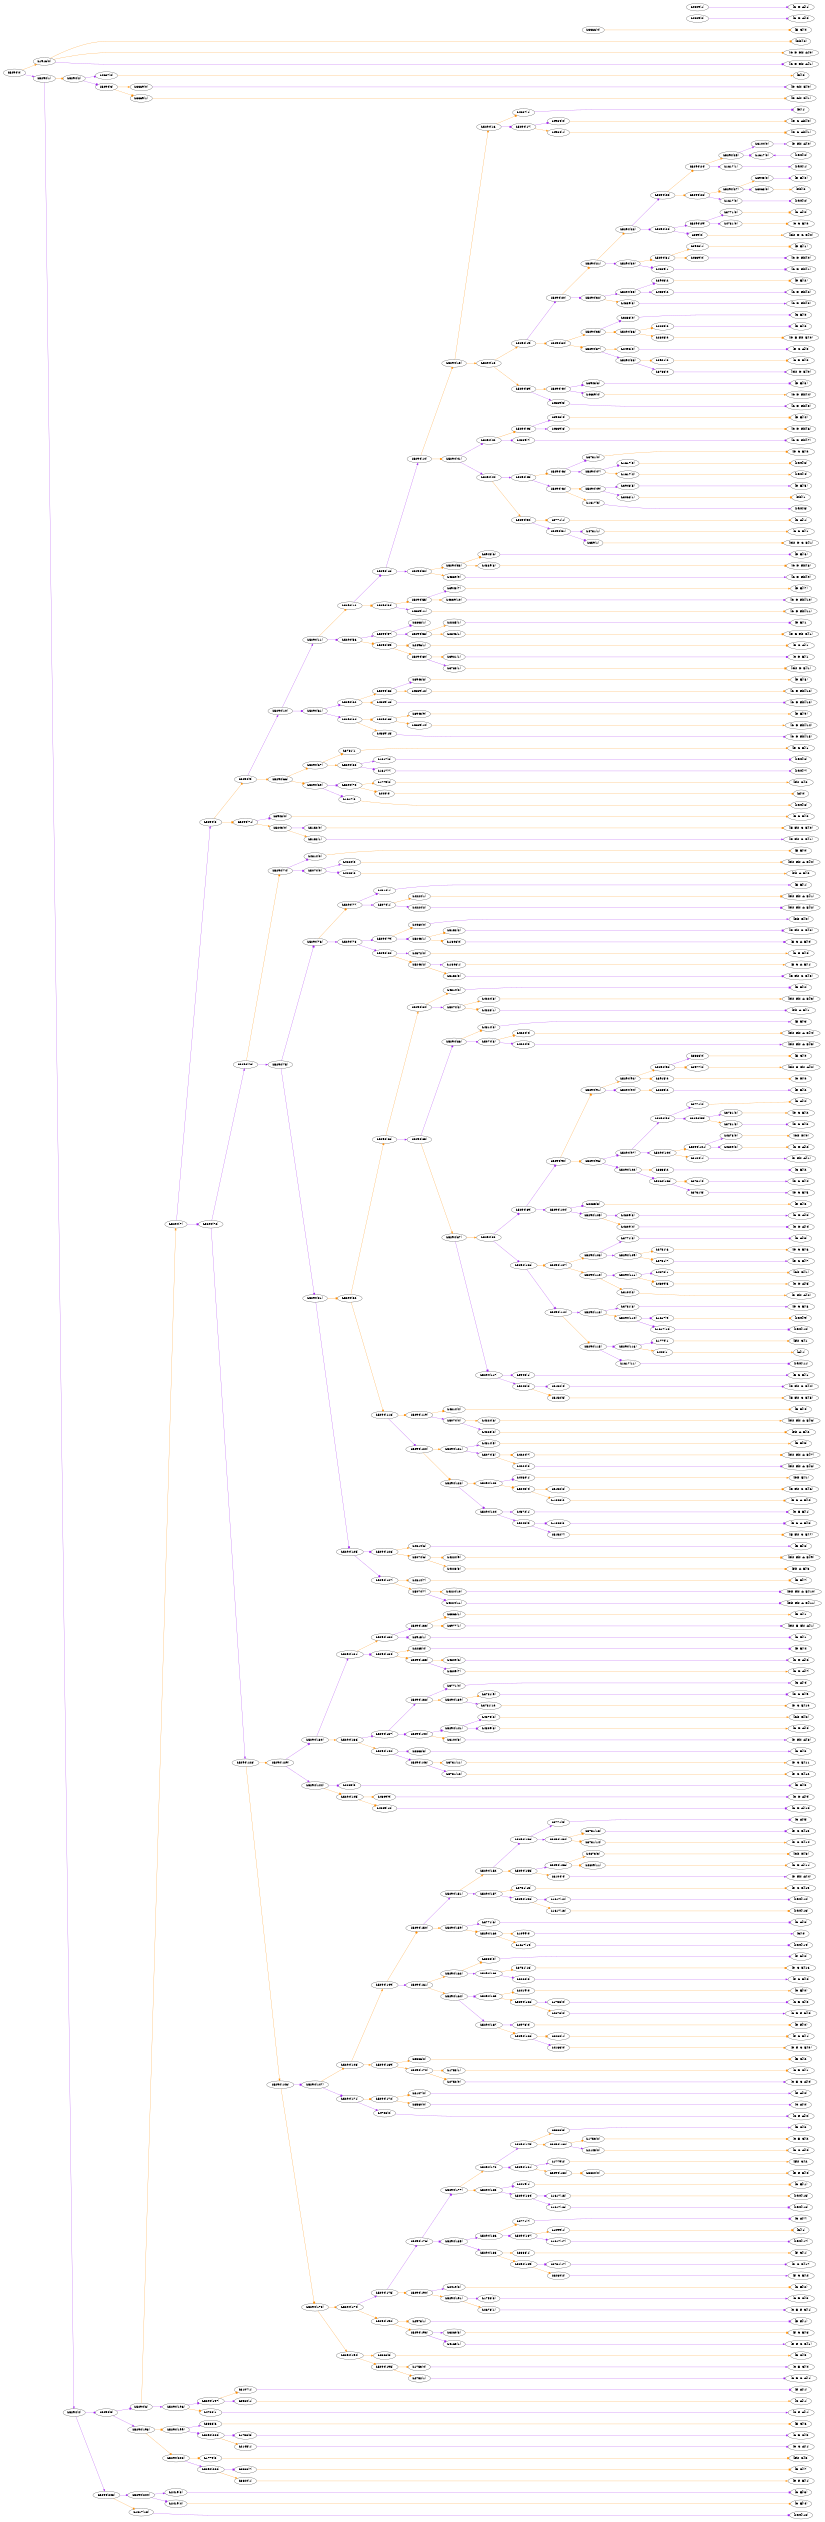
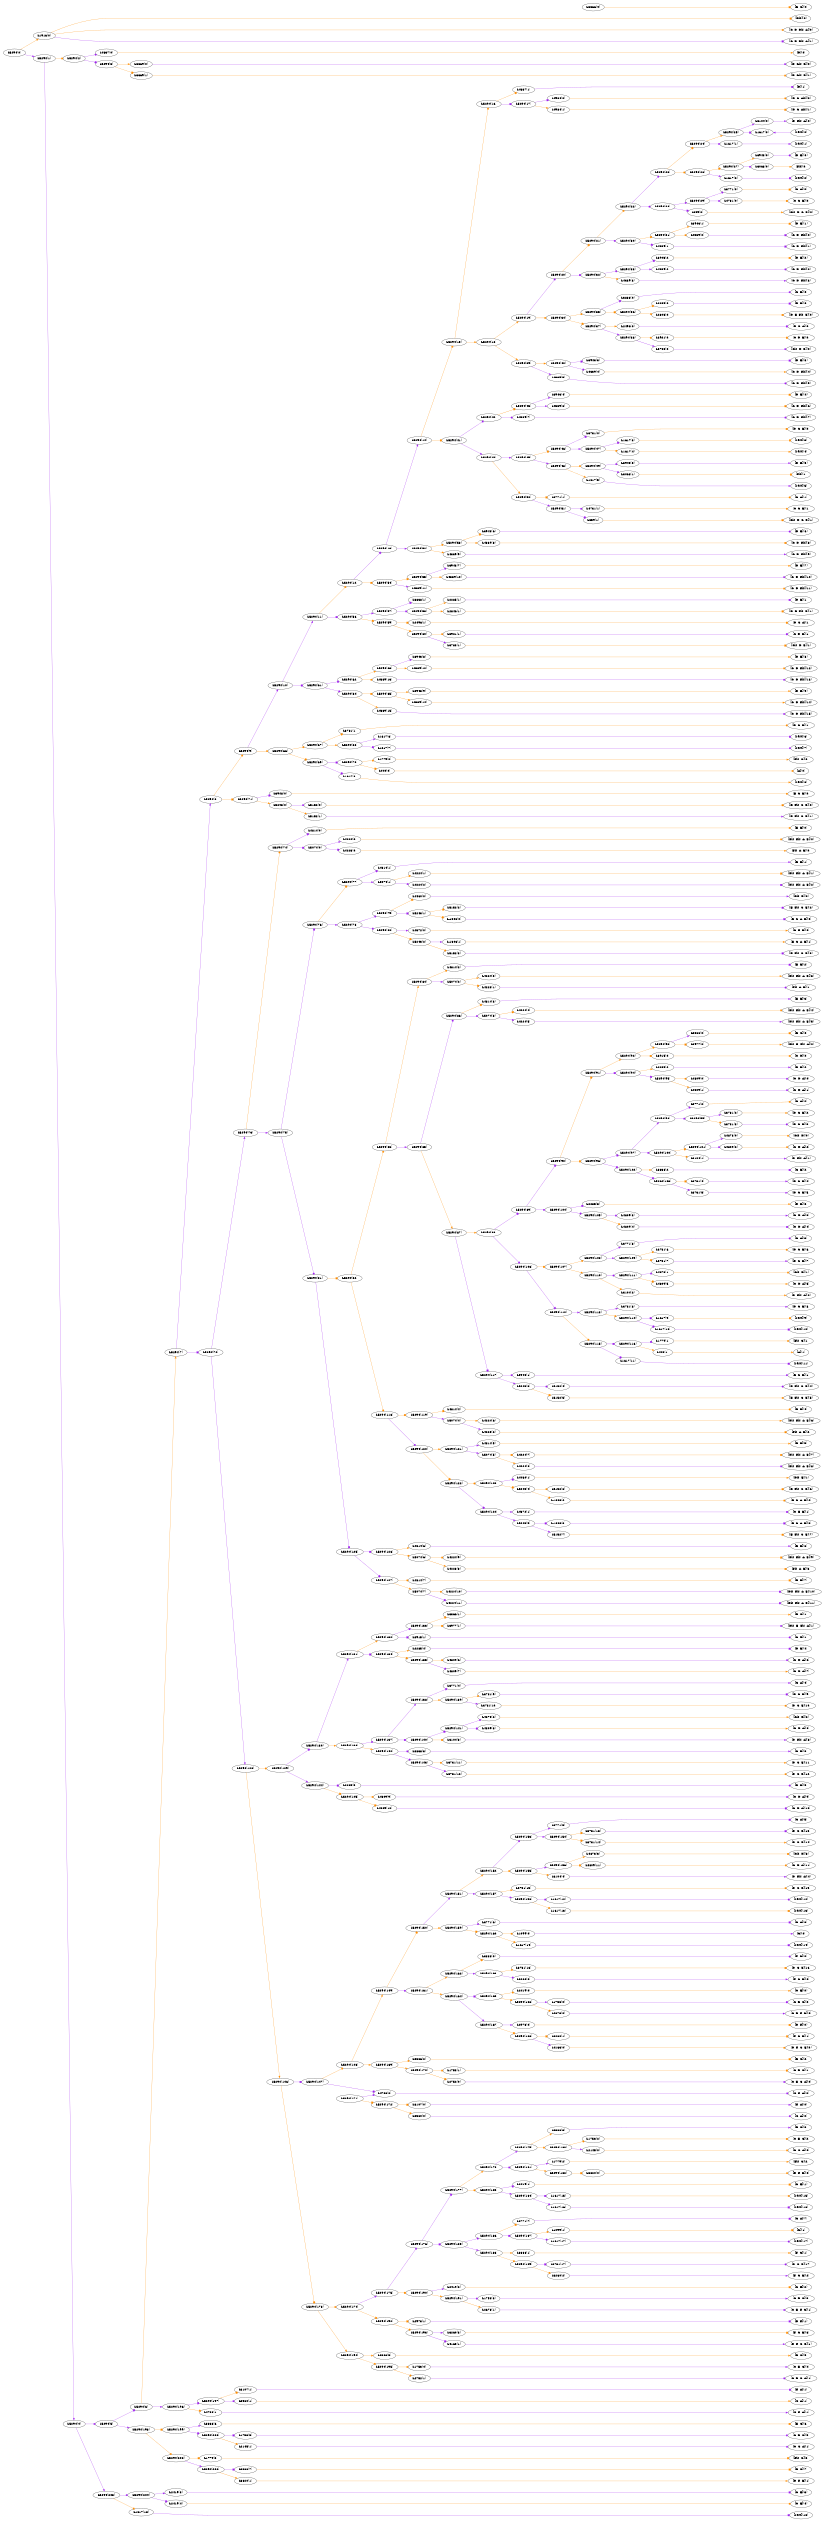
node "L5294(95)": added
edge "L5294(99)" -> "L3731(3)": arrowhead normal -> dot
edge "L5294(147)" -> "L5294(171)": now "L5294(147)" -> "L4708(0)"
